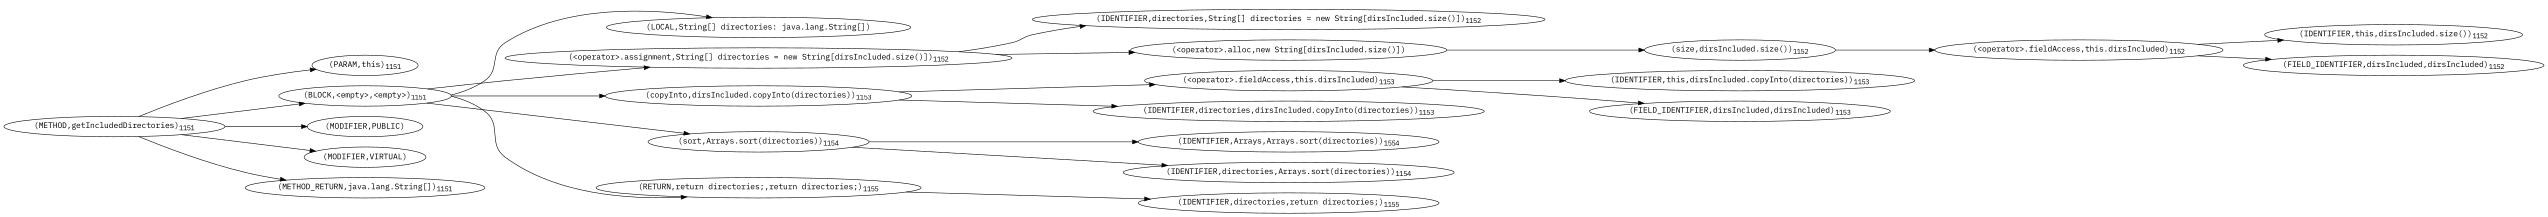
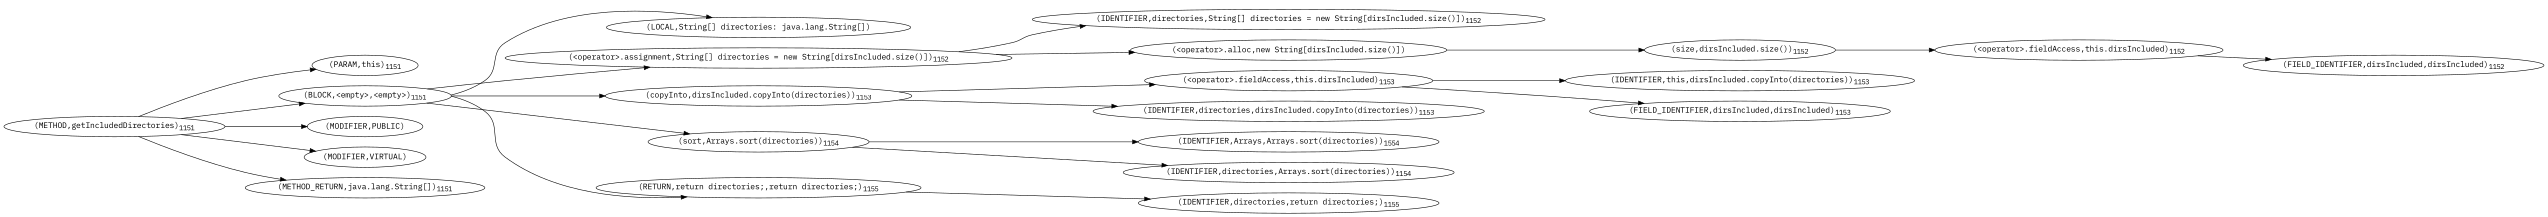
node "(IDENTIFIER,this,dirsIncluded.size())": removed
